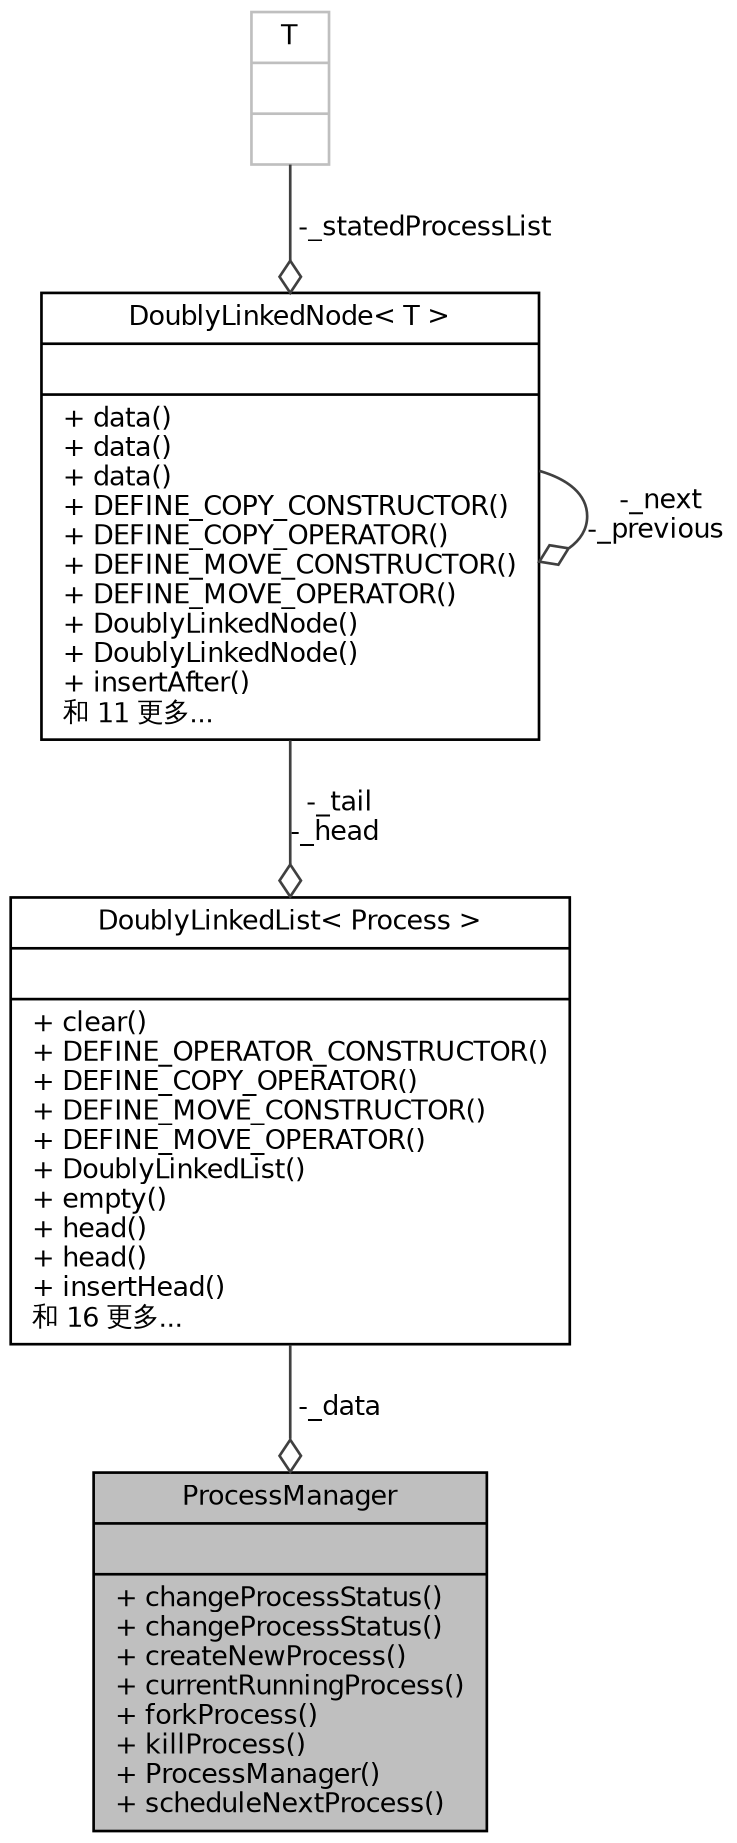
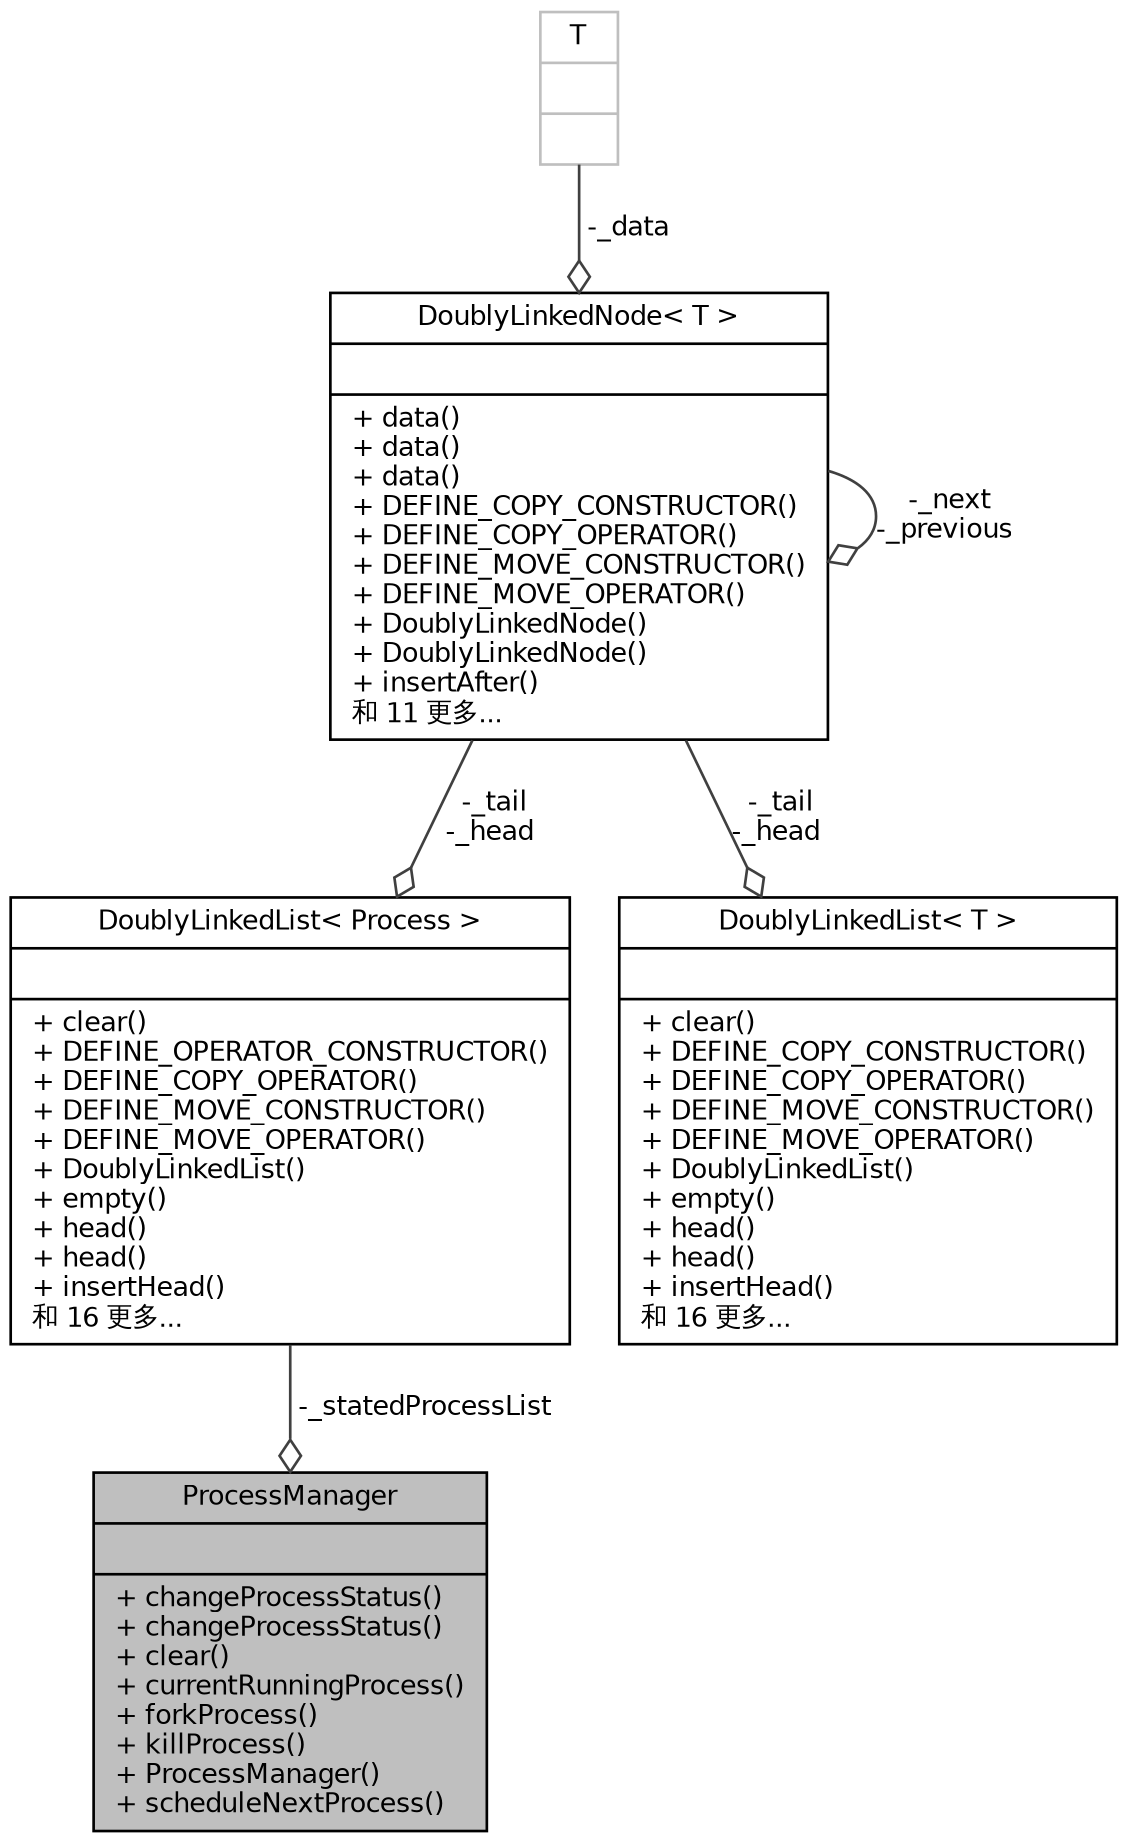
edge "T" -> "DoublyLinkedNode< T >": label " -_statedProcessList" -> " -_data"
node "DoublyLinkedList< T >": added
edge "DoublyLinkedList< Process >" -> "ProcessManager": label " -_data" -> " -_statedProcessList"
node "ProcessManager": text "+ createNewProcess()" -> "+ clear()"
